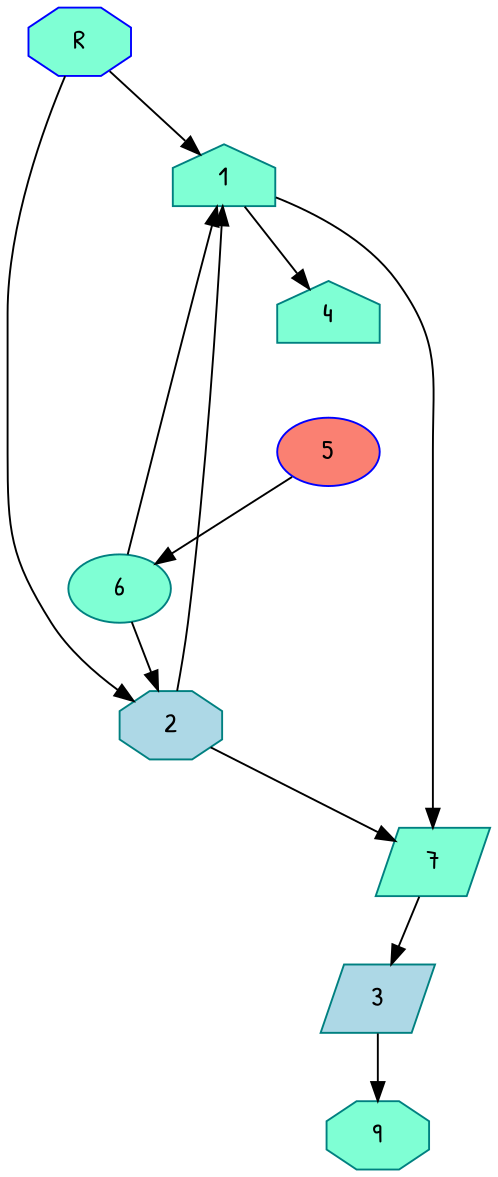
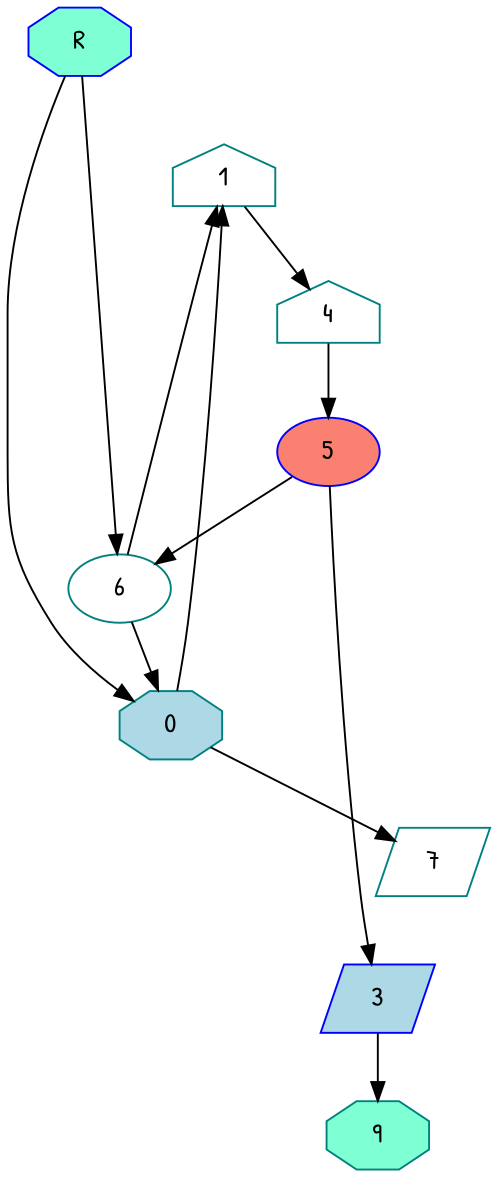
edge "R" -> "1": now "R" -> "6"
node "1": fillcolor aquamarine -> white
node "4": fillcolor aquamarine -> white
edge "4" -> "5": added
edge "1" -> "7": removed
node "6": fillcolor aquamarine -> white
node "2": label "2" -> "0"
node "7": fillcolor aquamarine -> white
edge "7" -> "3": now "5" -> "3"
node "3": color teal -> blue
